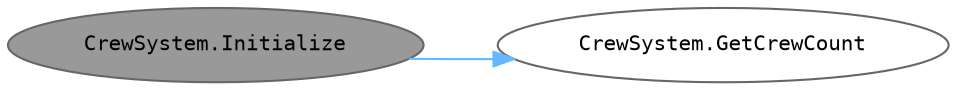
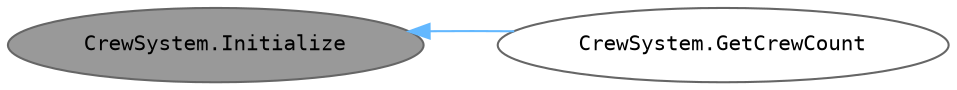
edge "CrewSystem.Initialize" -> "CrewSystem.GetCrewCount": reversed
